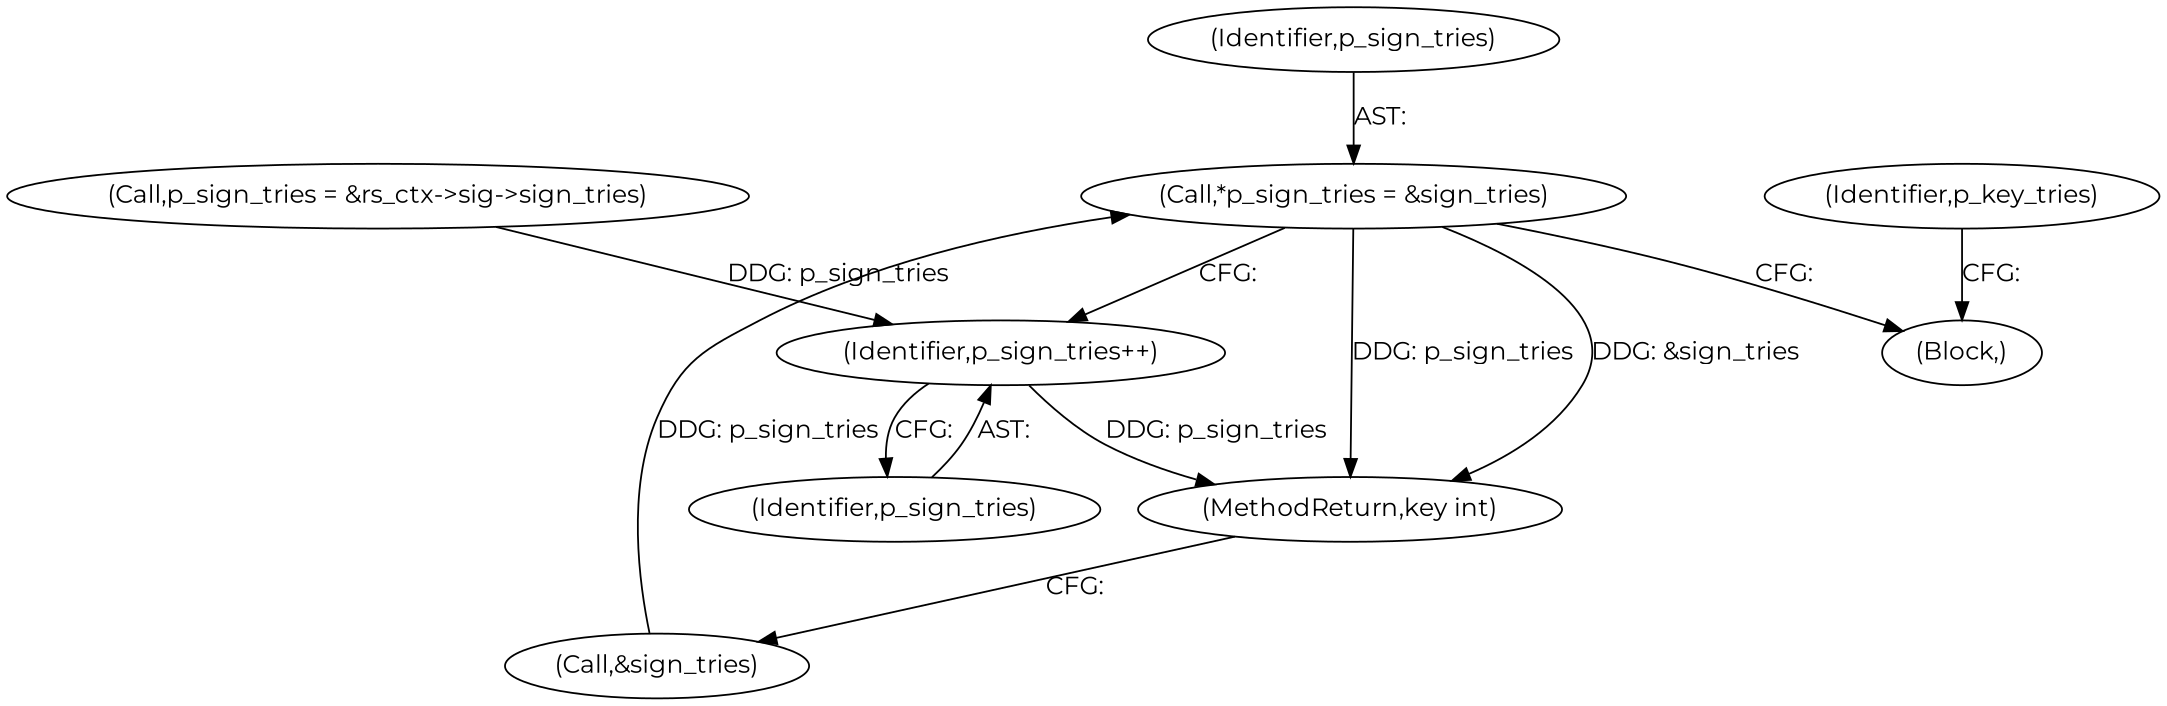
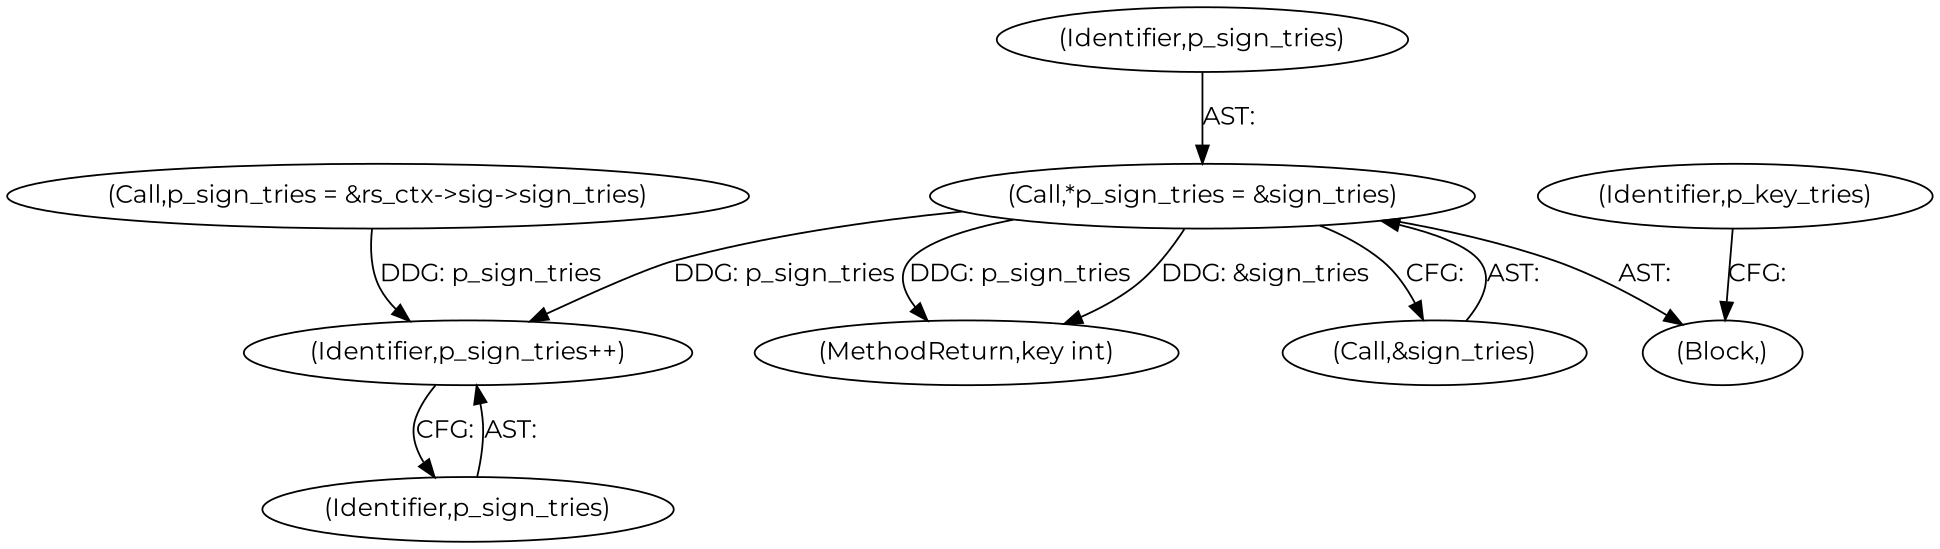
edge "(Call,*p_sign_tries = &sign_tries)" -> "(Identifier,p_sign_tries++)": label "CFG: " -> "DDG: p_sign_tries"
edge "(Call,*p_sign_tries = &sign_tries)" -> "(Block,)": label "CFG: " -> "AST: "
edge "(Call,&sign_tries)" -> "(Call,*p_sign_tries = &sign_tries)": label "DDG: p_sign_tries" -> "AST: "
edge "(Identifier,p_sign_tries++)" -> "(MethodReturn,key int)": removed, label "DDG: p_sign_tries"
edge "(MethodReturn,key int)" -> "(Call,&sign_tries)": now "(Call,*p_sign_tries = &sign_tries)" -> "(Call,&sign_tries)"
